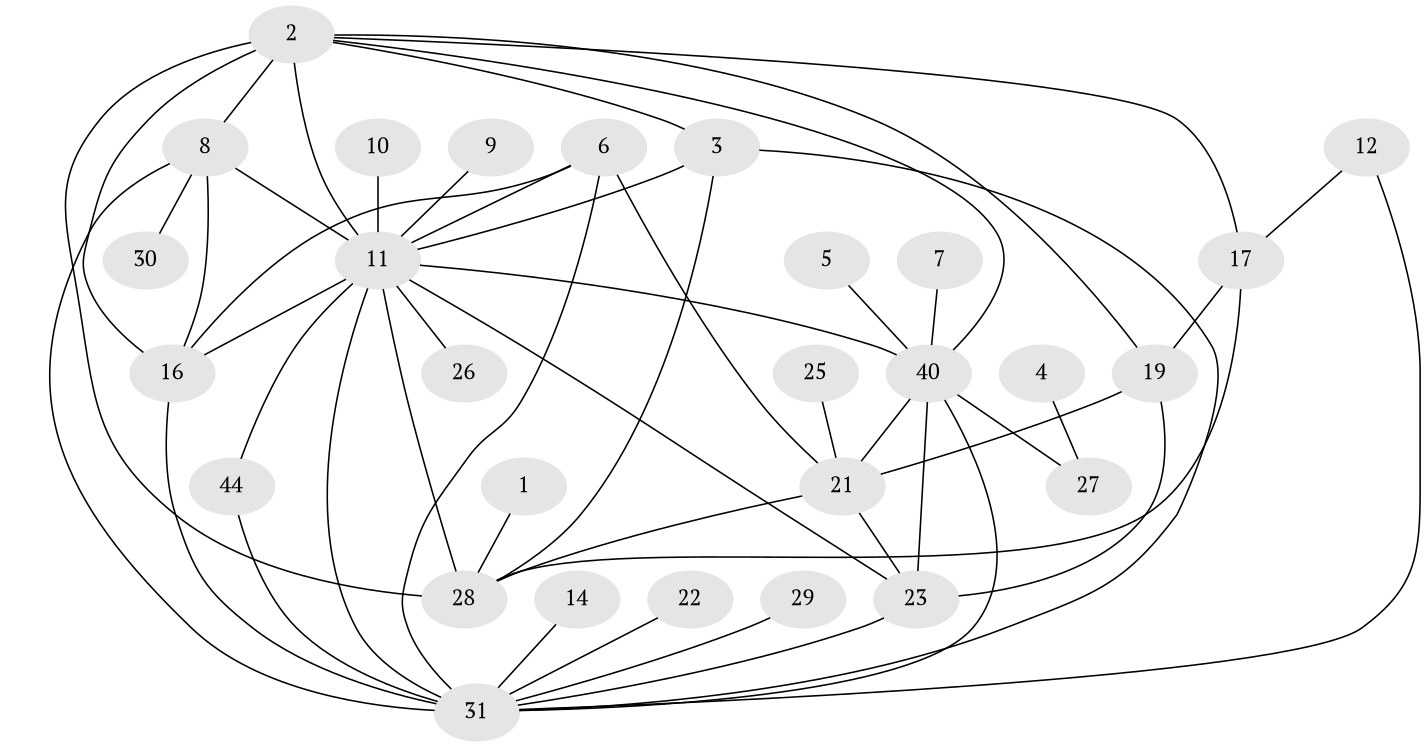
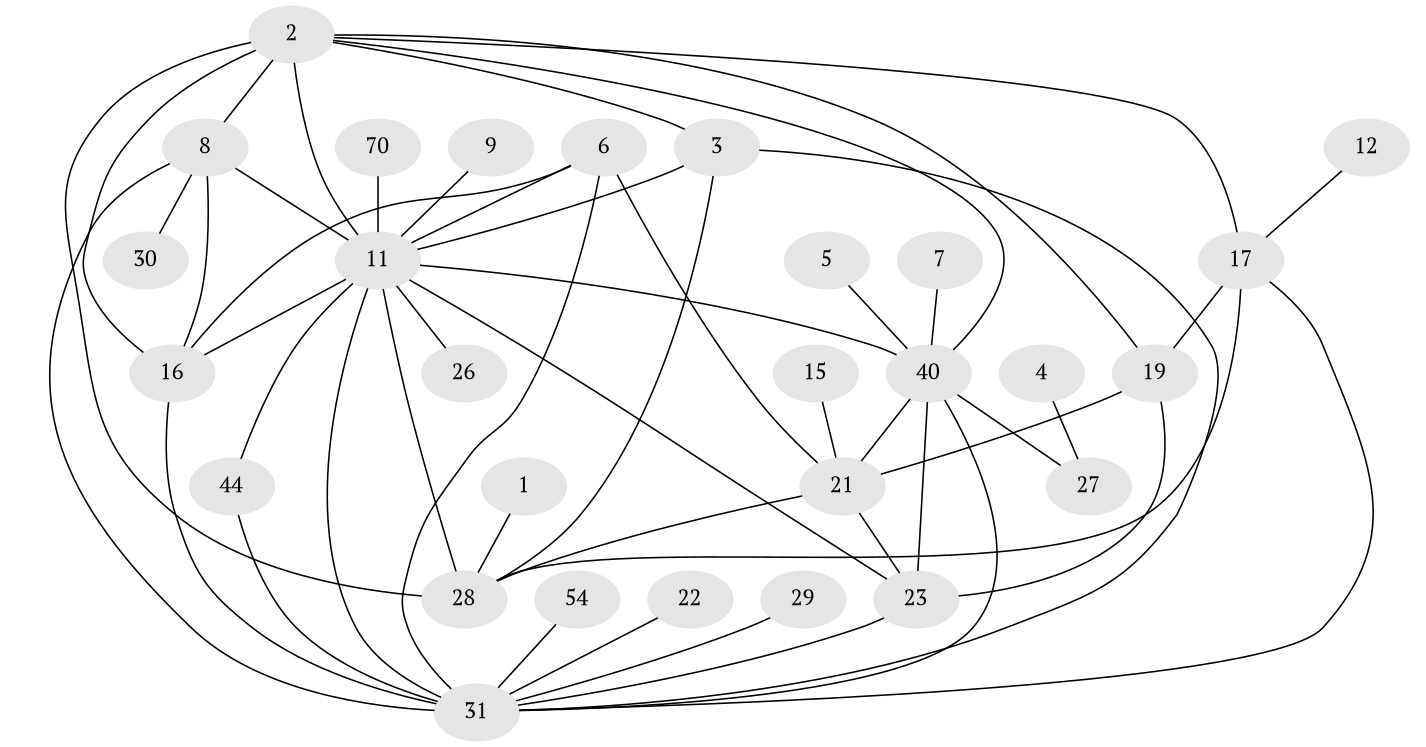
node "10": label "10" -> "70"
node "25": label "25" -> "15"
node "14": label "14" -> "54"
edge "12" -- "31": now "17" -- "31"
